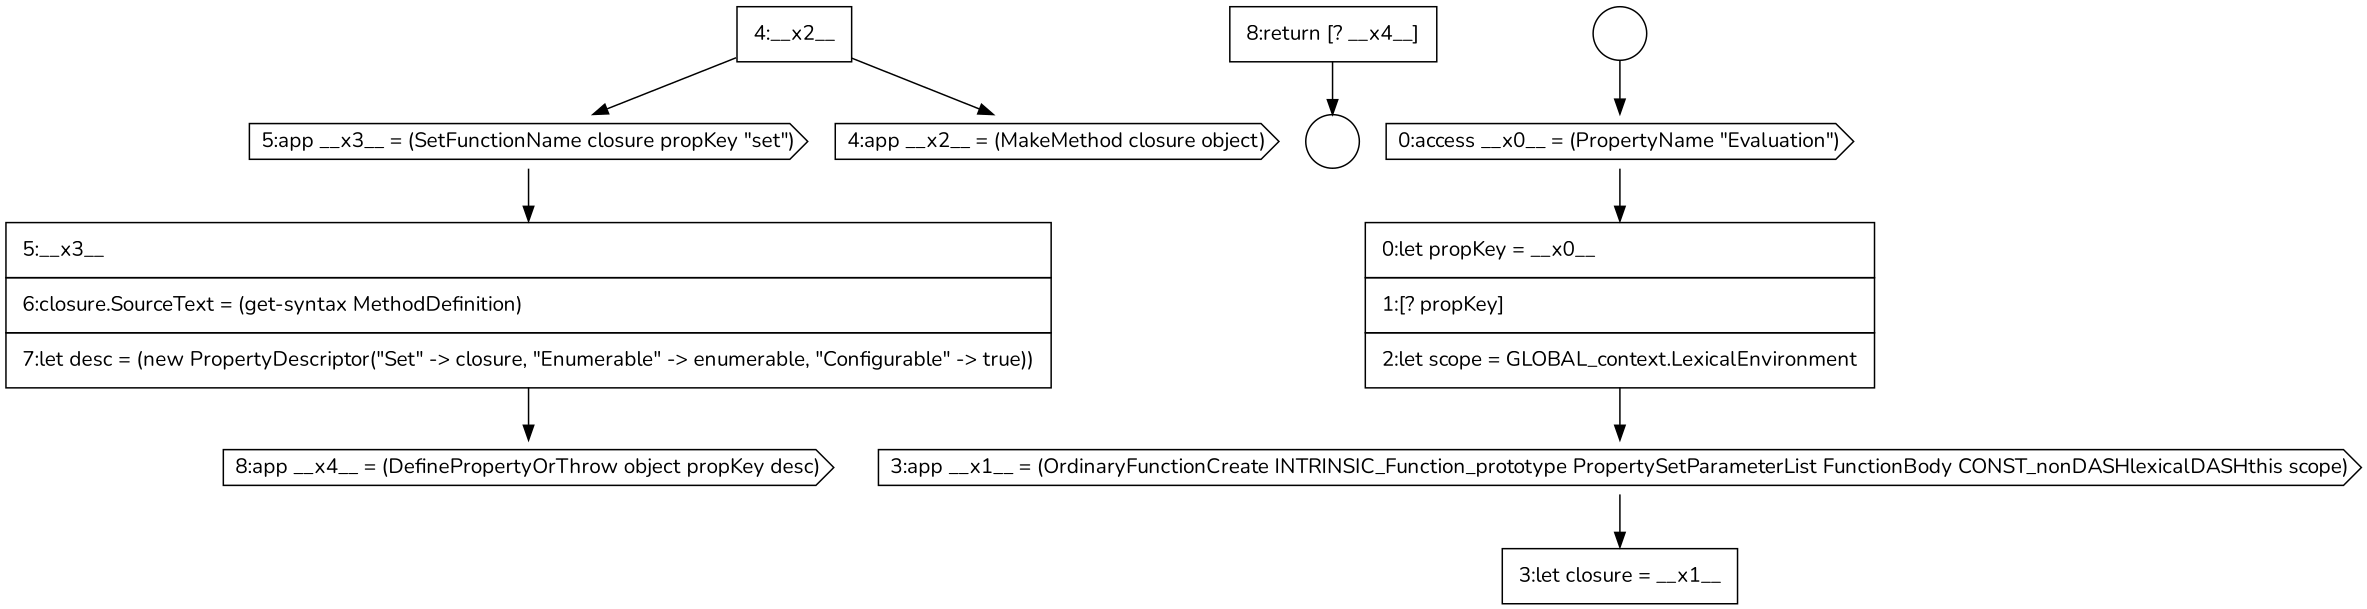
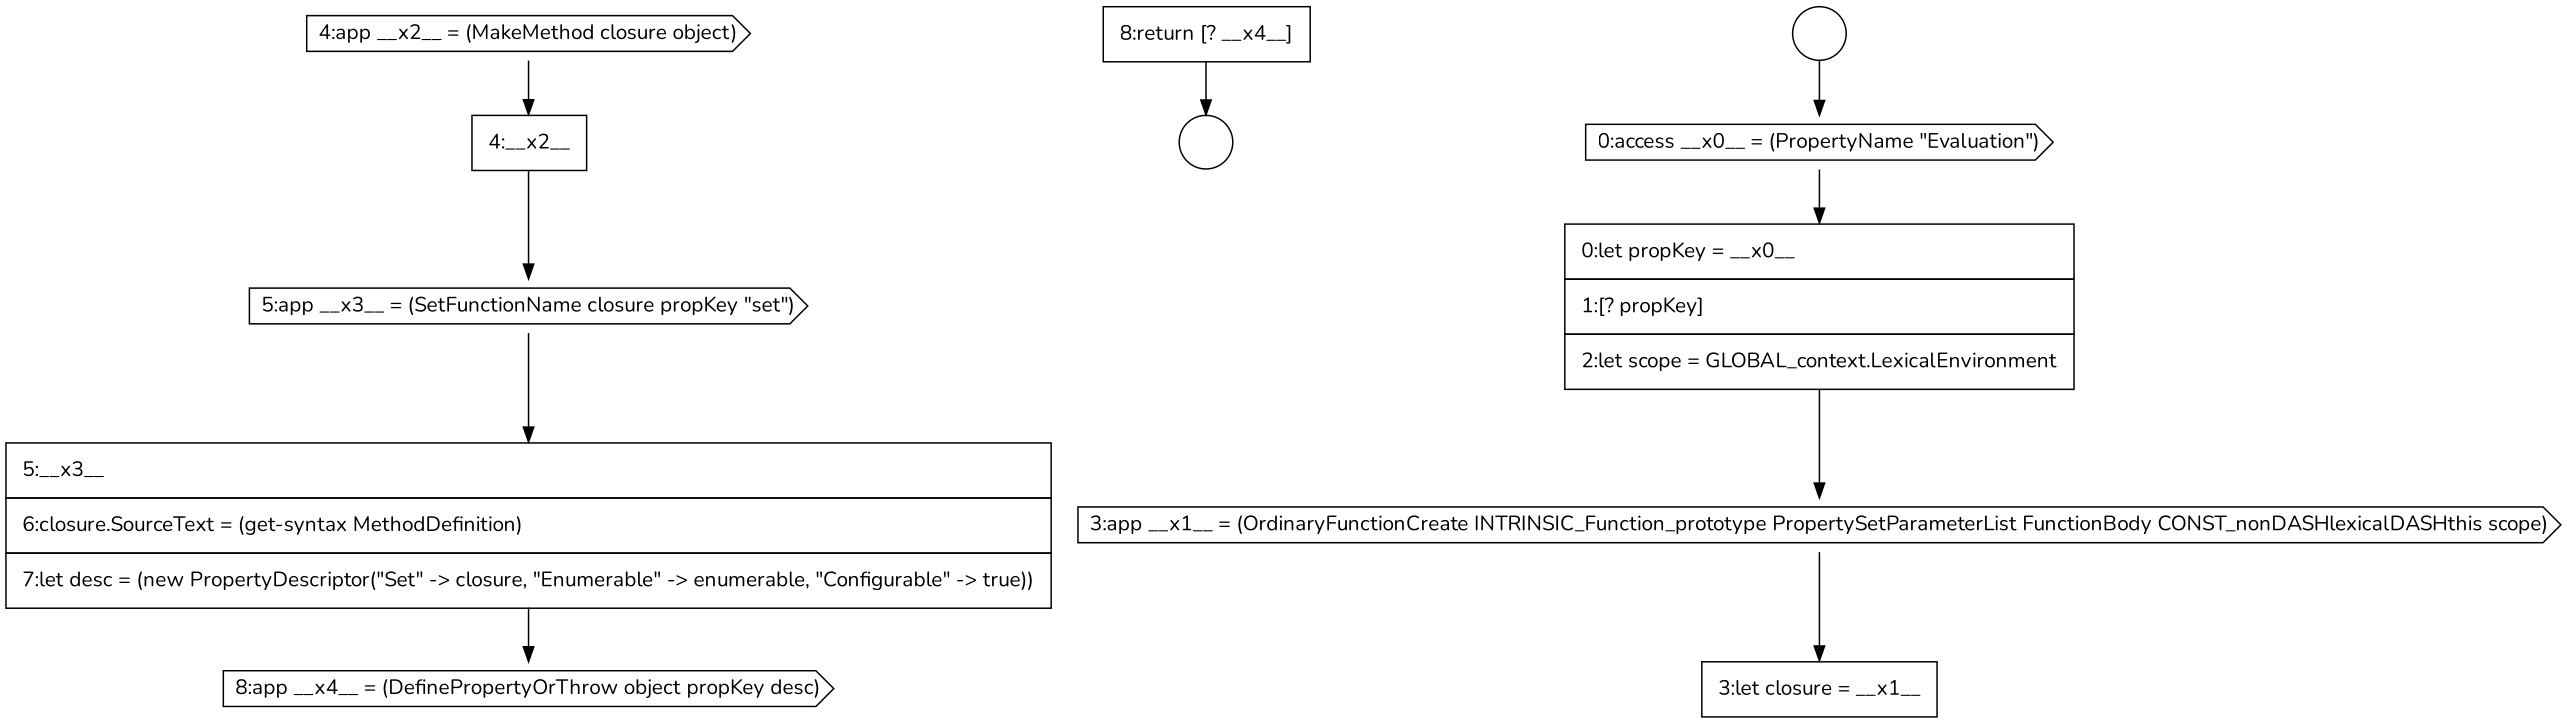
edge "4:__x2__" -> "4:app __x2__ = (MakeMethod closure object)": reversed
